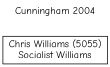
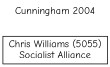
node "Chris Williams (5055) Socialist Williams": label "Chris Williams (5055) Socialist Williams" -> "Chris Williams (5055) Socialist Alliance"
